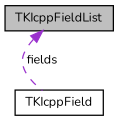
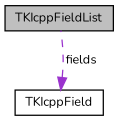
edge "TKIcppField" -> "TKIcppFieldList": reversed
